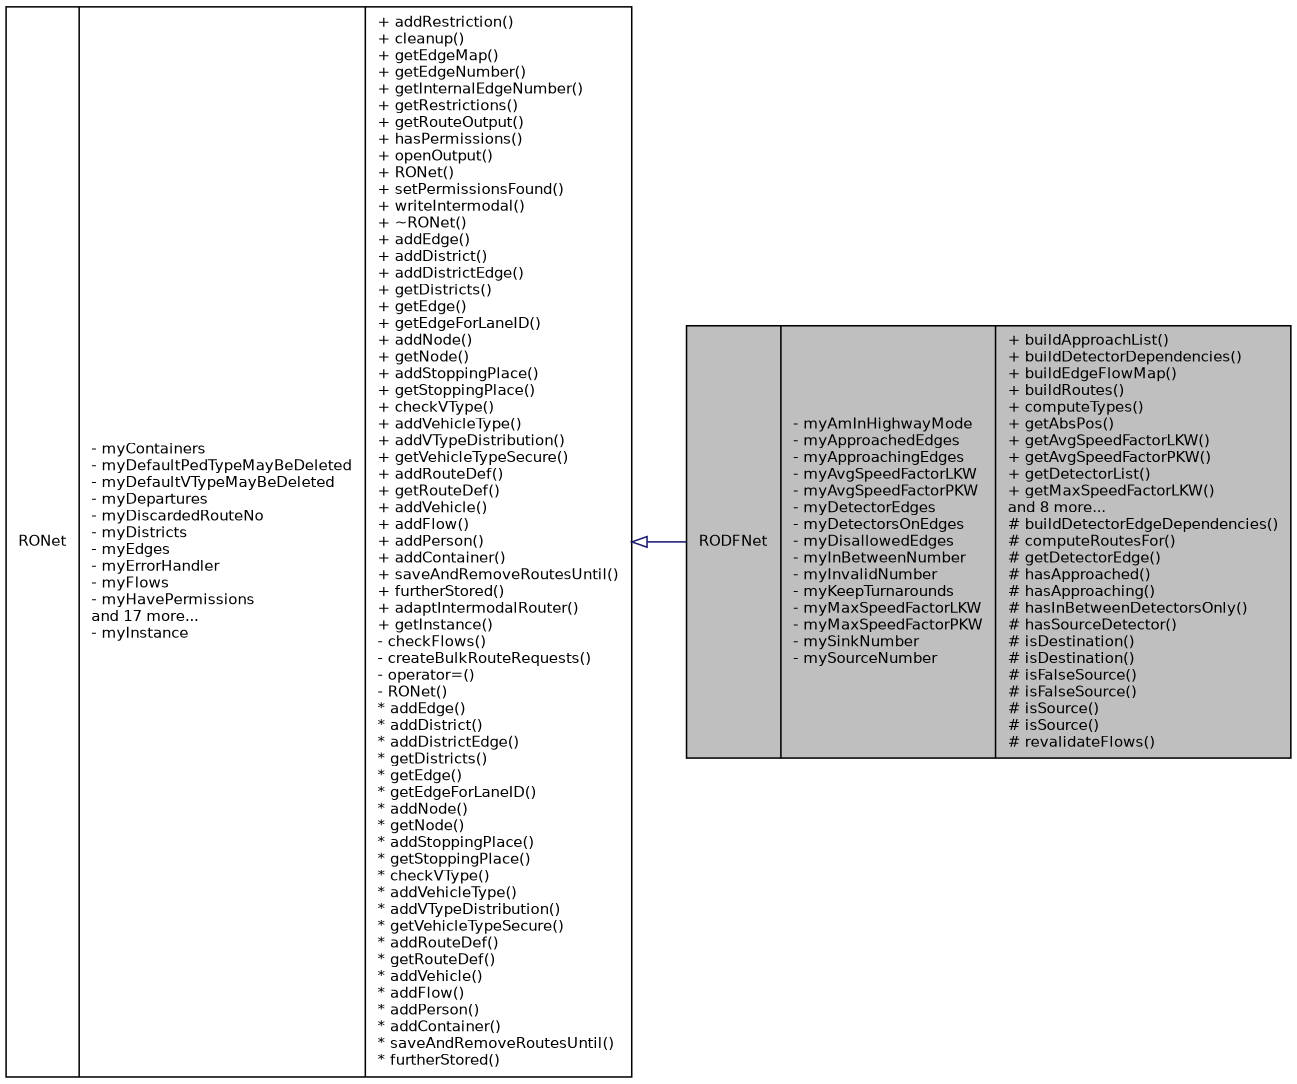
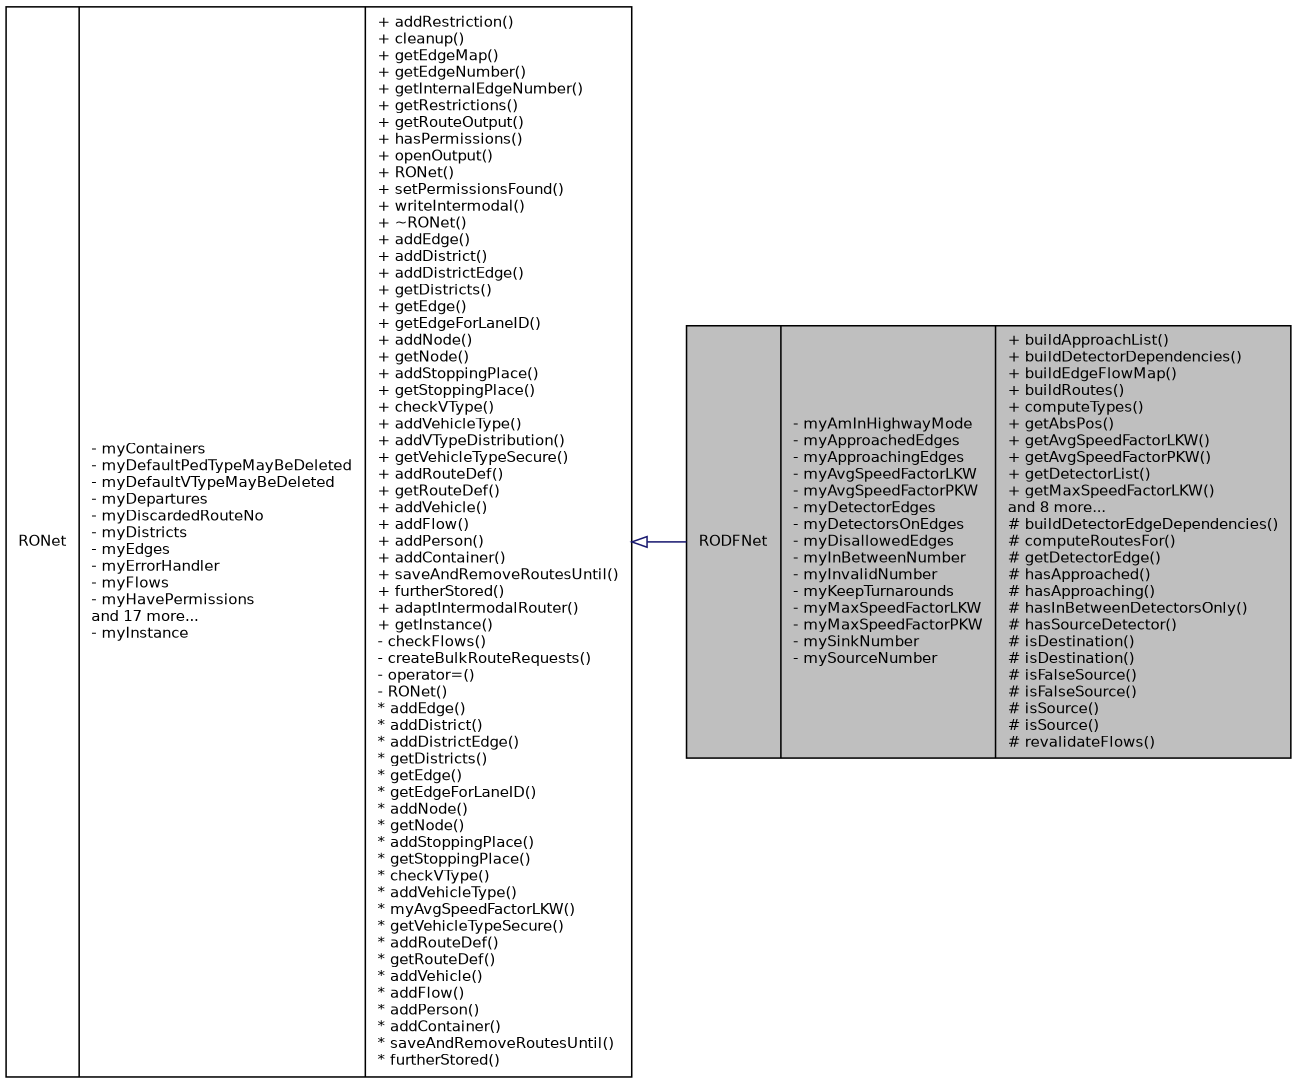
node "RONet": text "* addVTypeDistribution()" -> "* myAvgSpeedFactorLKW()"
